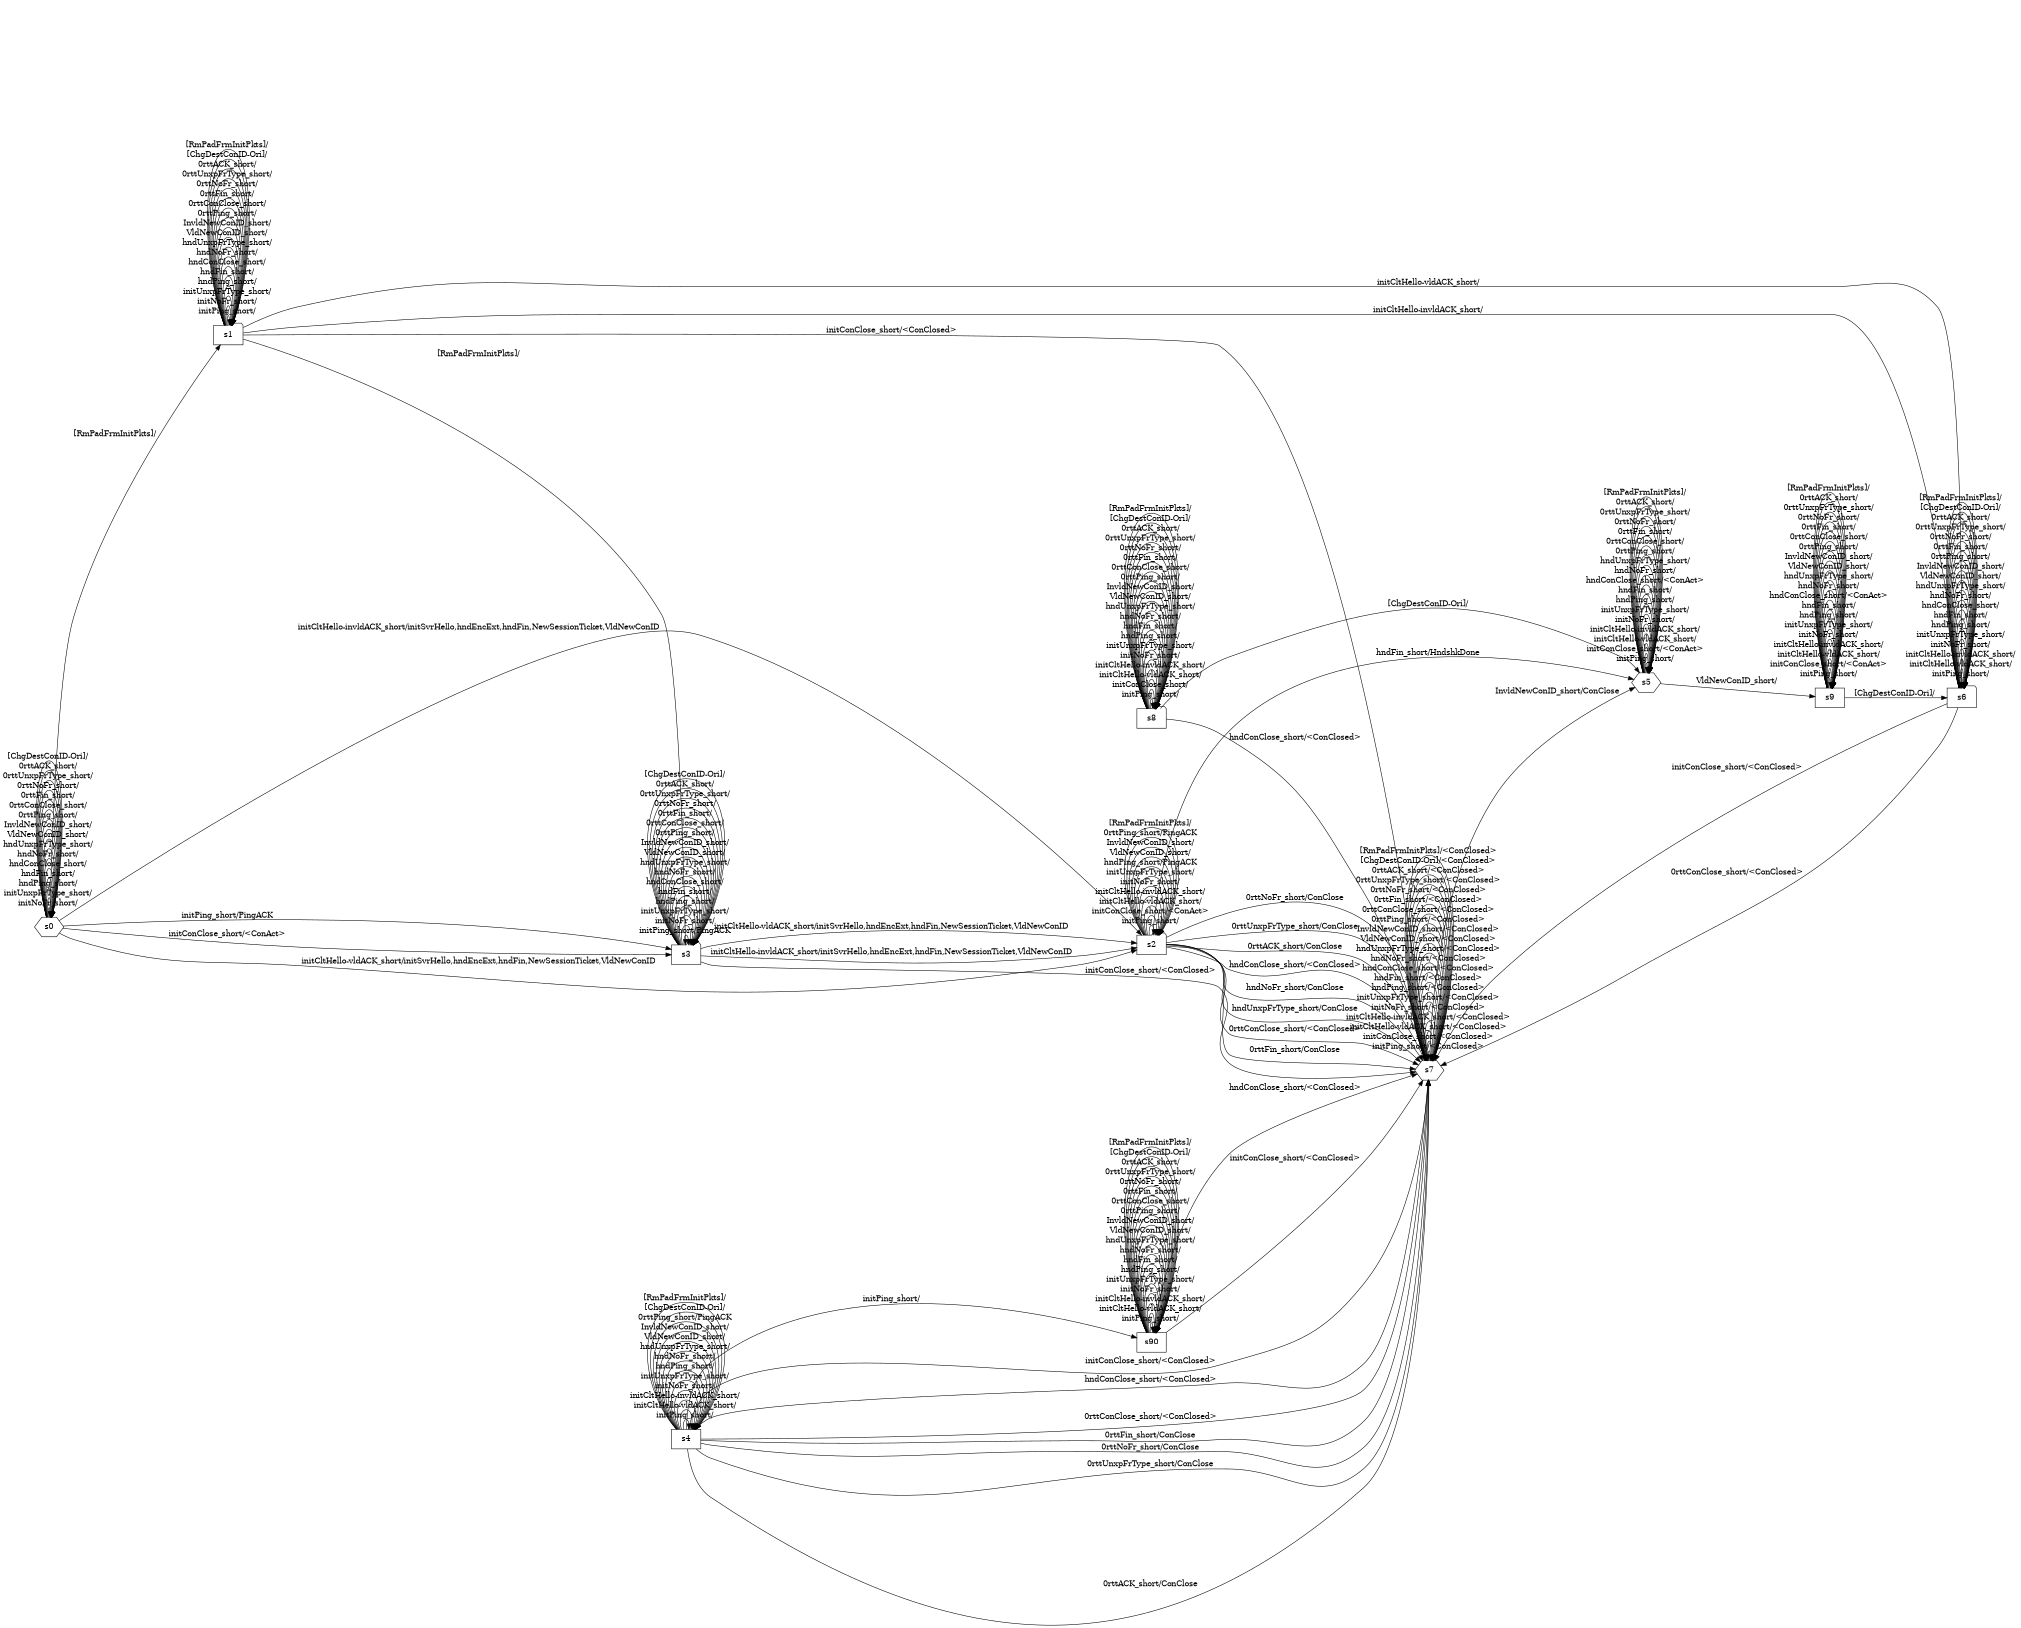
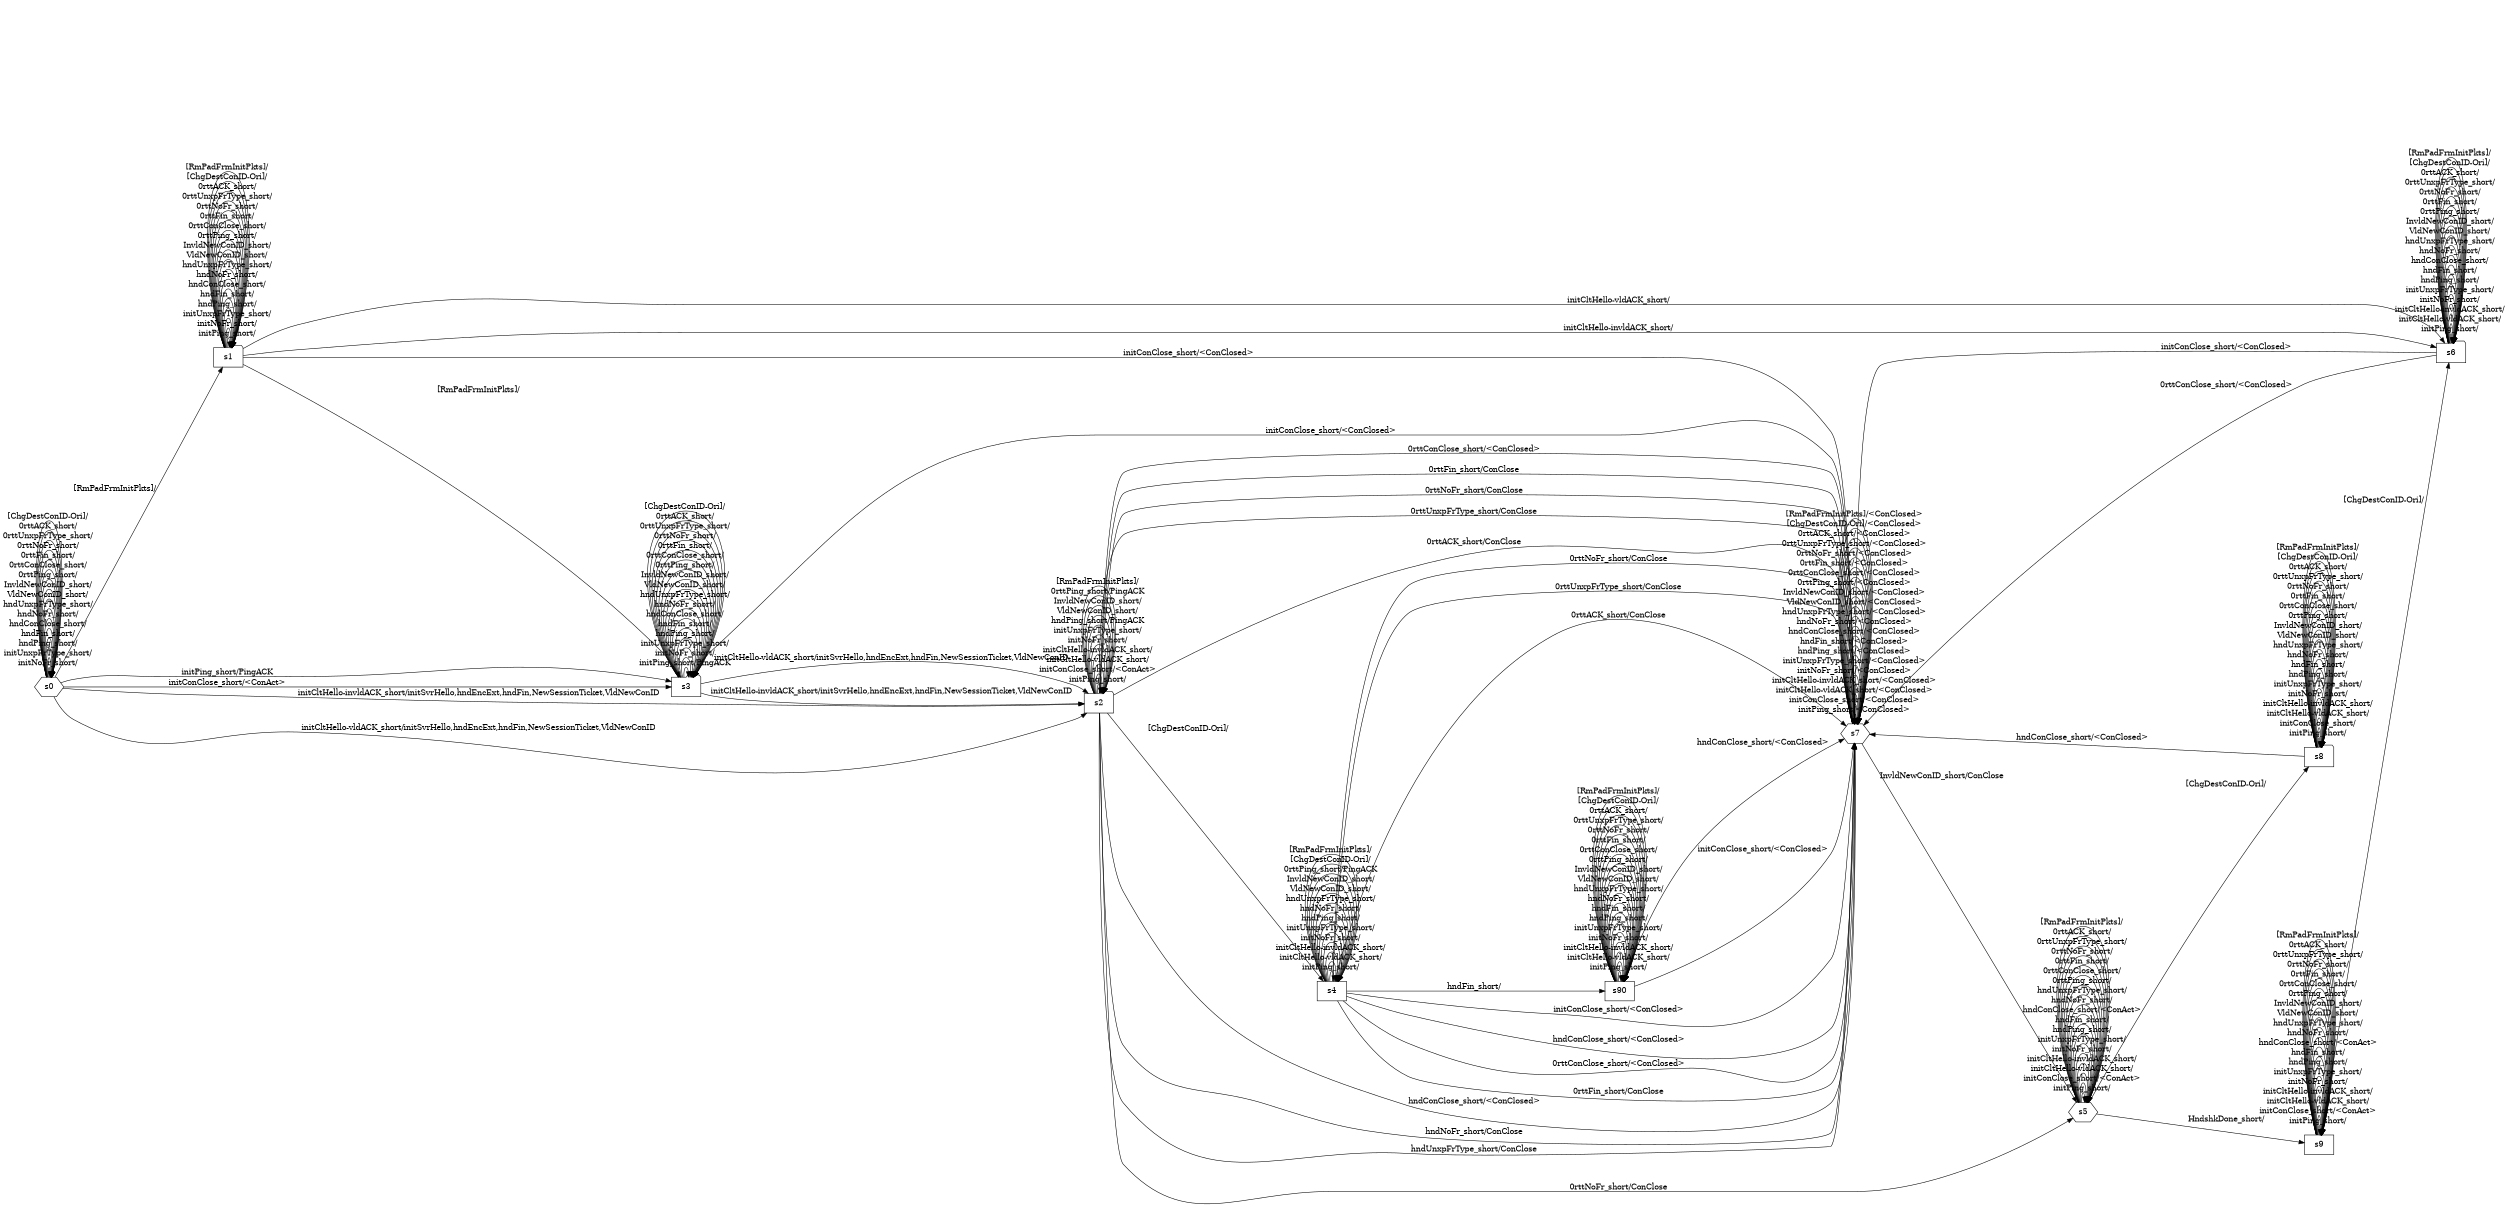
edge "s8" -> "s5": reversed
edge "s2" -> "s5": label "hndFin_short/HndshkDone " -> "0rttNoFr_short/ConClose "
edge "s5" -> "s9": label "VldNewConID_short/ " -> "HndshkDone_short/ "
edge "s2" -> "s4": added, label "[ChgDestConID-Ori]/"
edge "s4" -> "s90": label "initPing_short/ " -> "hndFin_short/ "
